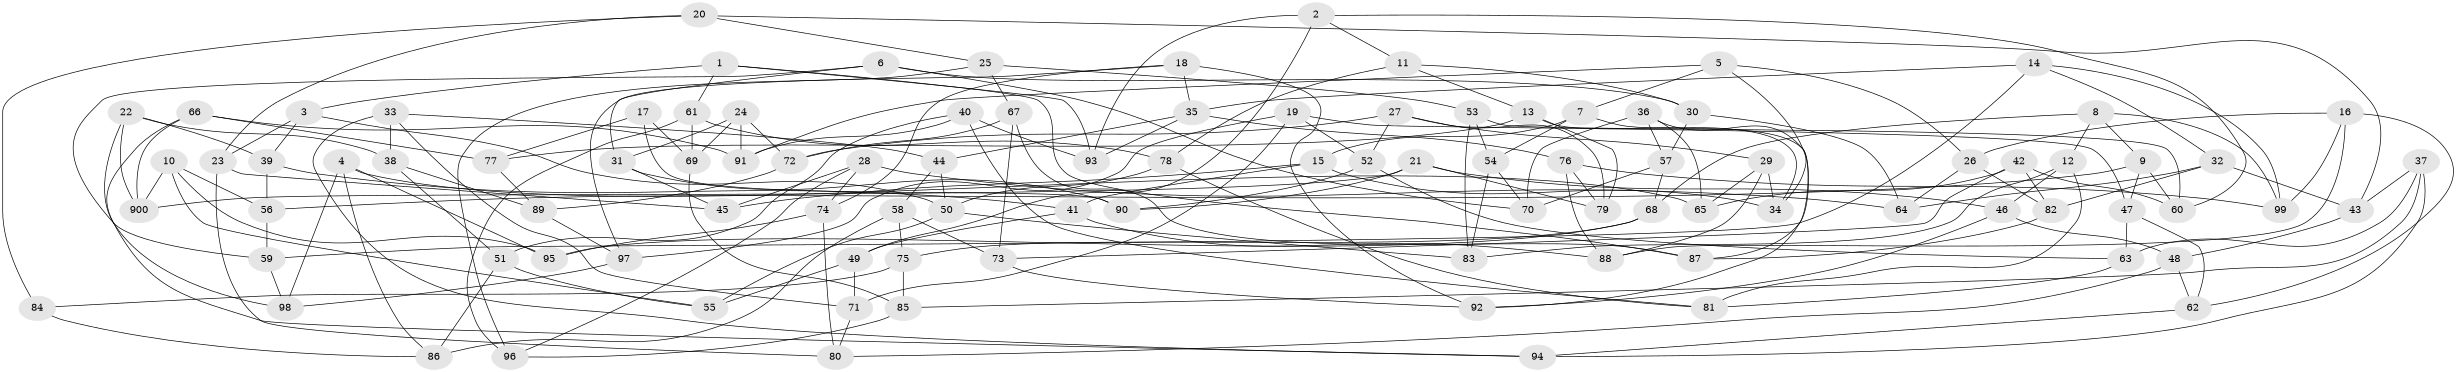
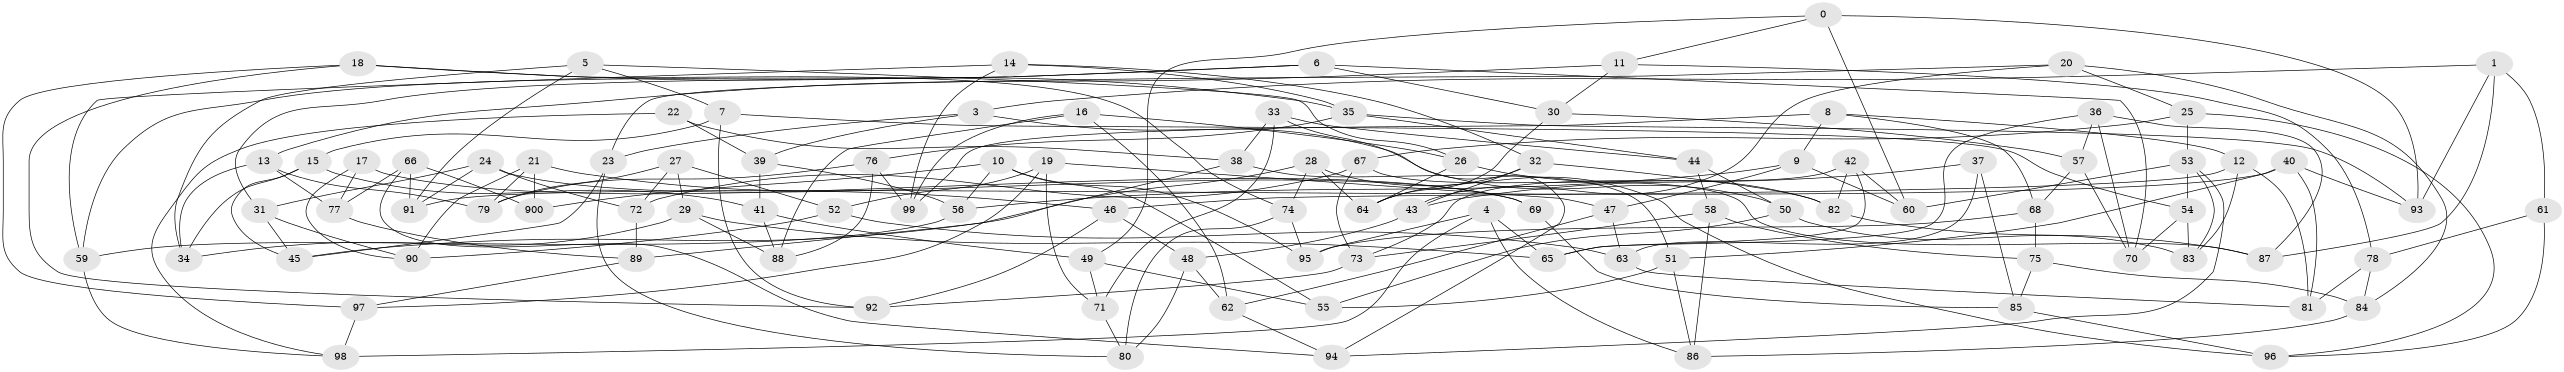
node "2": label "2" -> "0"
edge "61" -- "69": removed
edge "22" -- "900": removed
edge "78" -- "50": now "78" -- "84"
edge "37" -- "94": now "53" -- "94"
